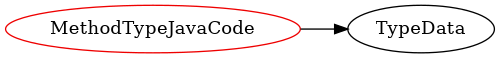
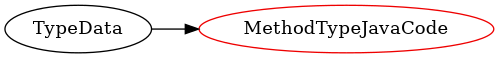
edge "MethodTypeJavaCode" -> "TypeData": reversed
